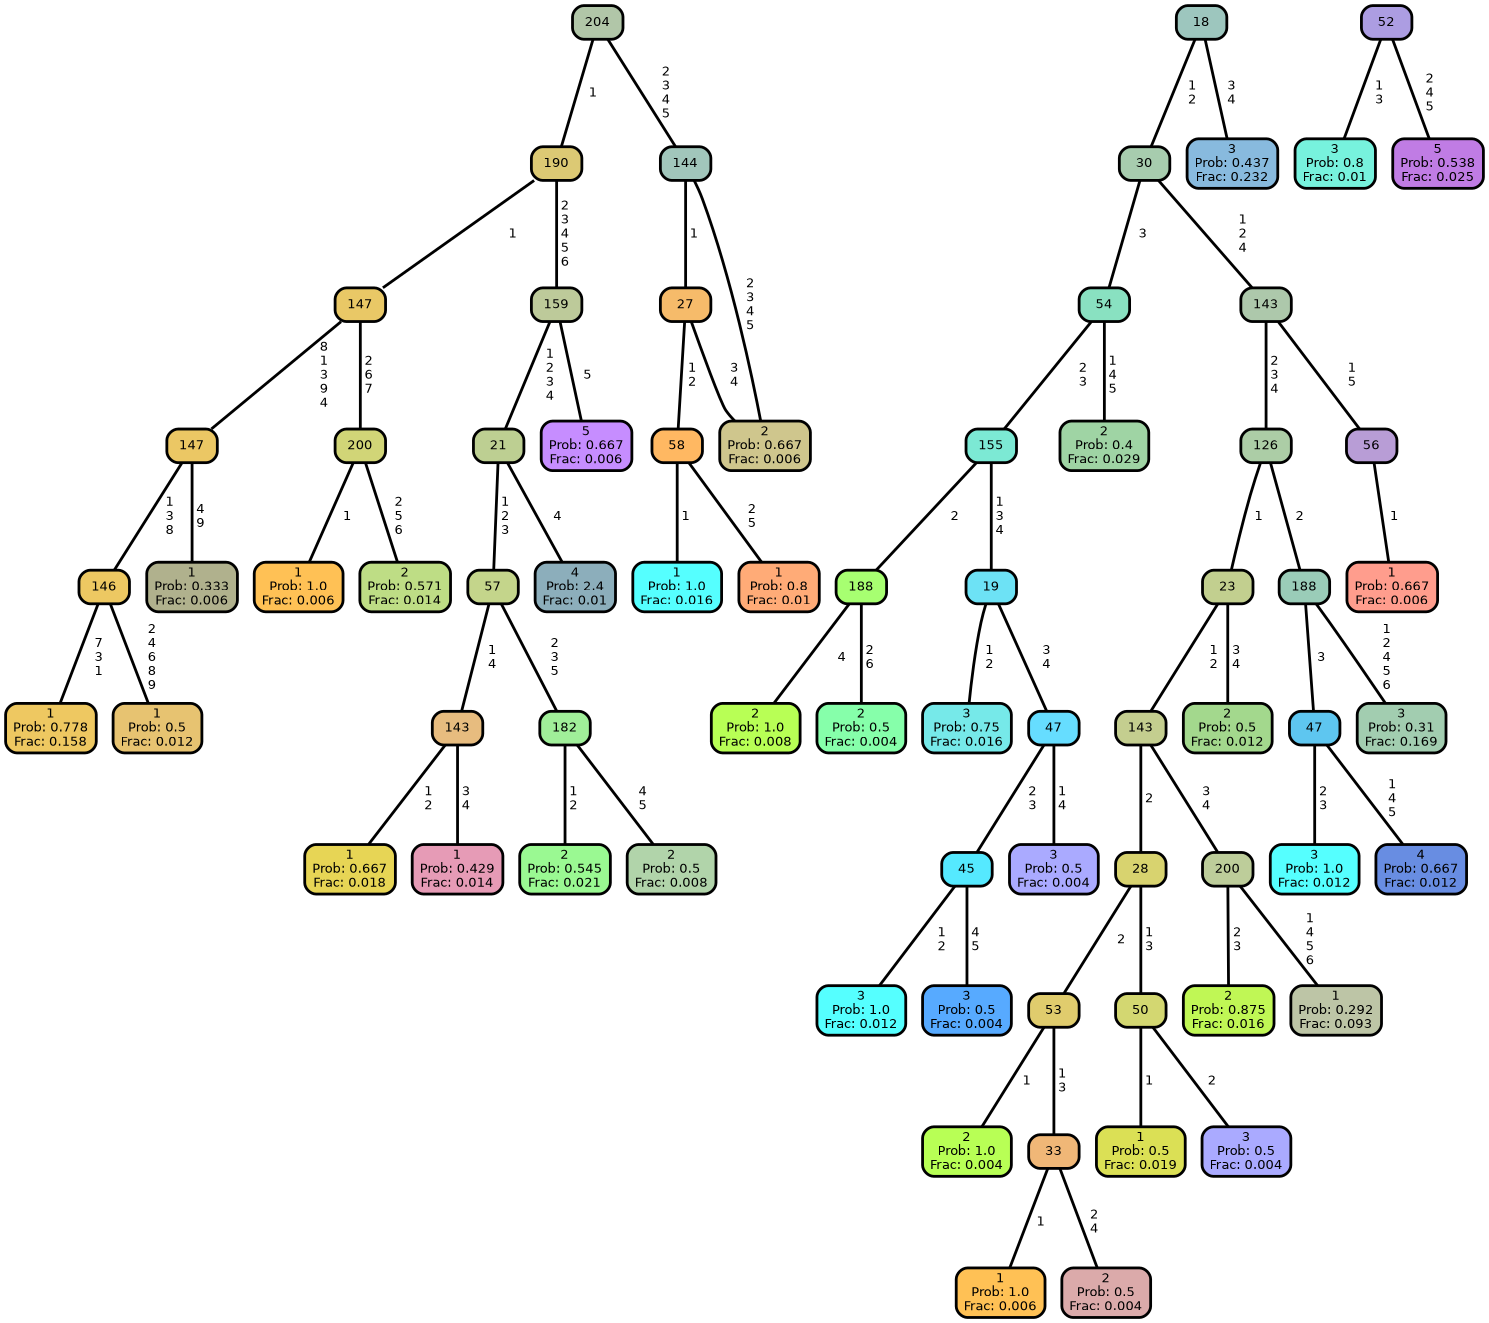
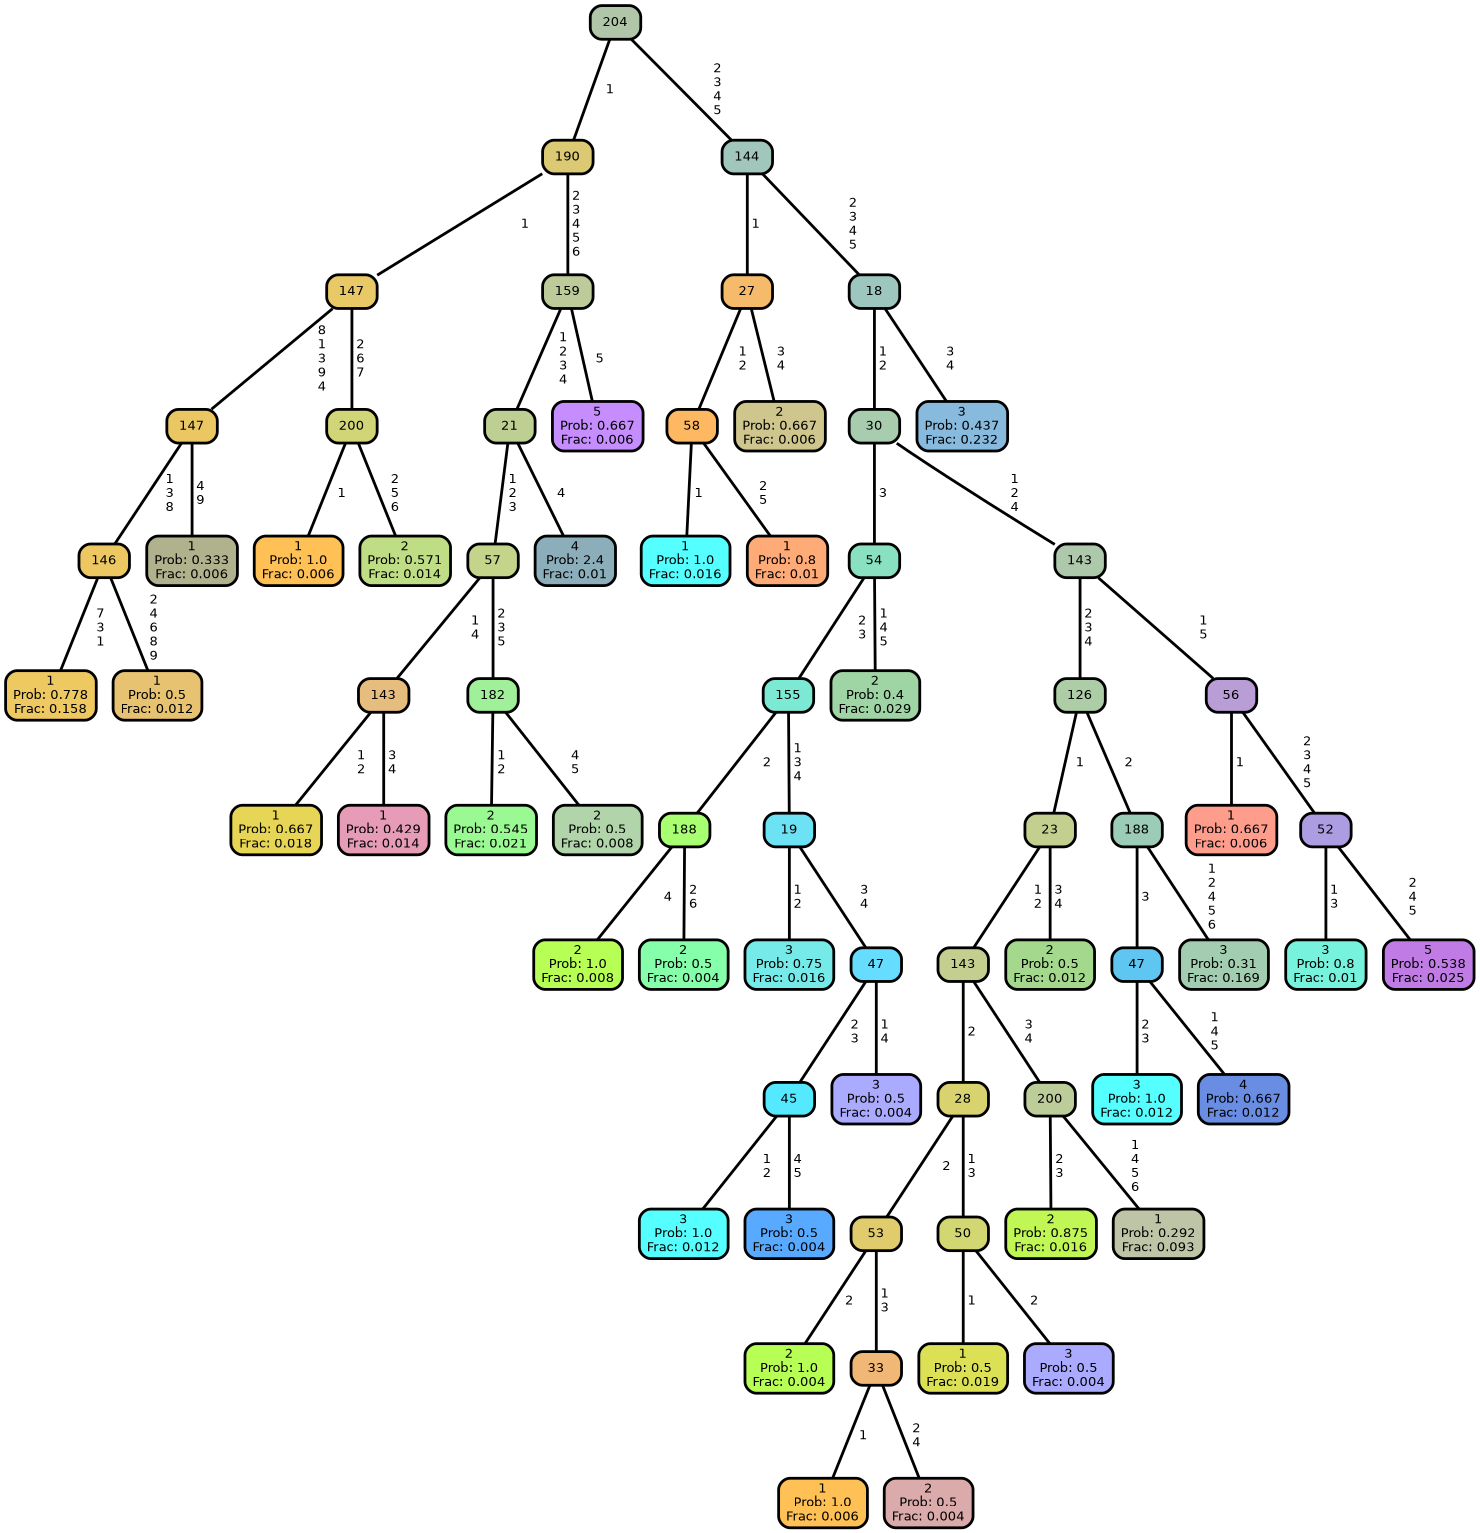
edge "144" -- "2 Prob: 0.667 Frac: 0.006": now "144" -- "18"
edge "56" -- "52": added, label "2 3 4 5"
edge "53" -- "2 Prob: 1.0 Frac: 0.004": label " 1" -> " 2"
